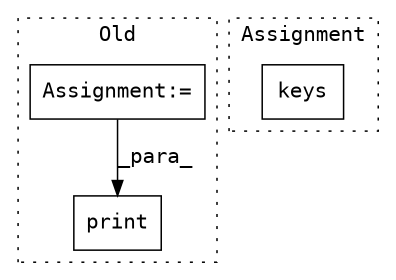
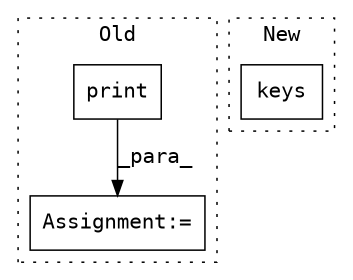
cluster "Assignment": label "Assignment" -> "New"
edge "Assignment:=" -> "print": reversed
